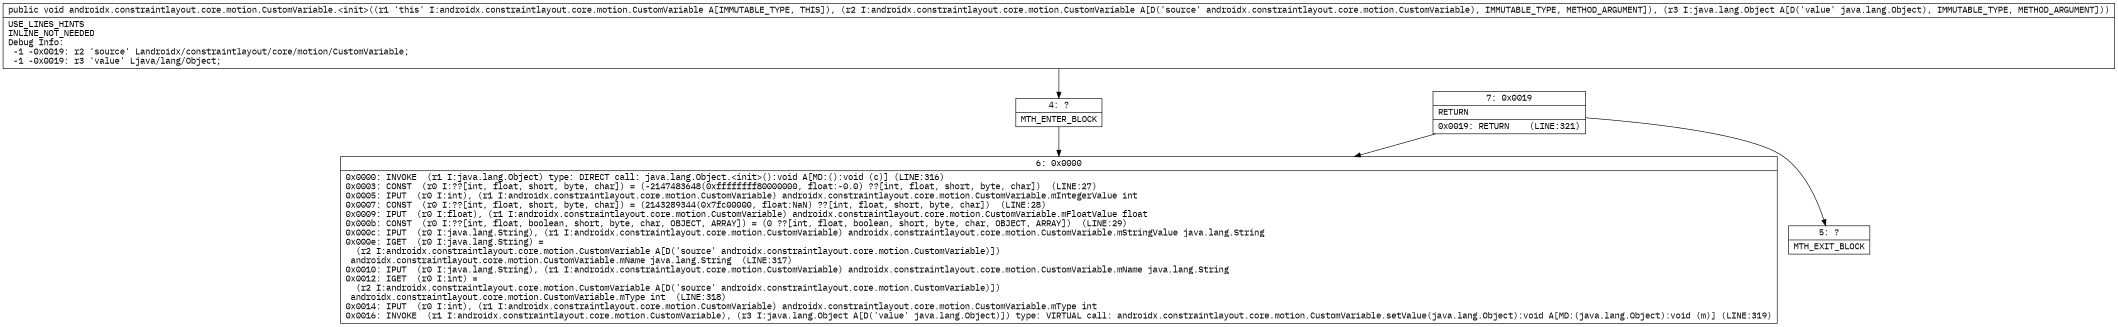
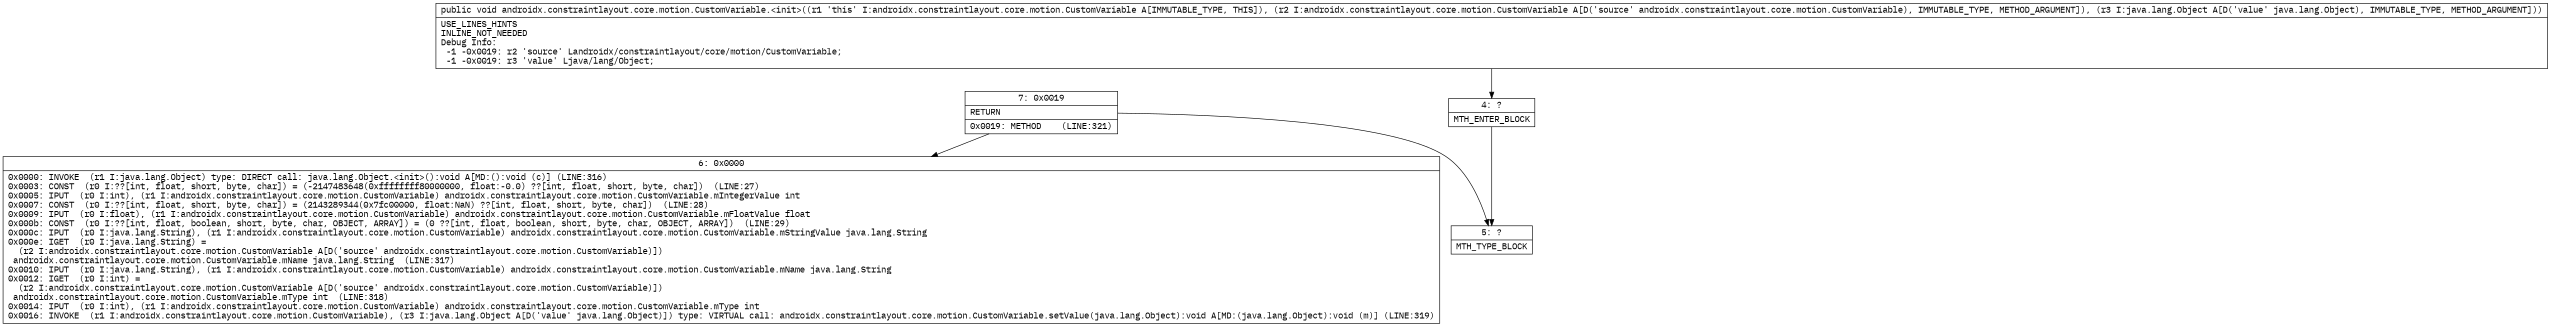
node "7: 0x0019": text "0x0019: RETURN    (LINE:321)" -> "0x0019: METHOD    (LINE:321)"
edge "4: ?" -> "6: 0x0000": now "4: ?" -> "5: ?"
node "5: ?": text "MTH_EXIT_BLOCK" -> "MTH_TYPE_BLOCK"
